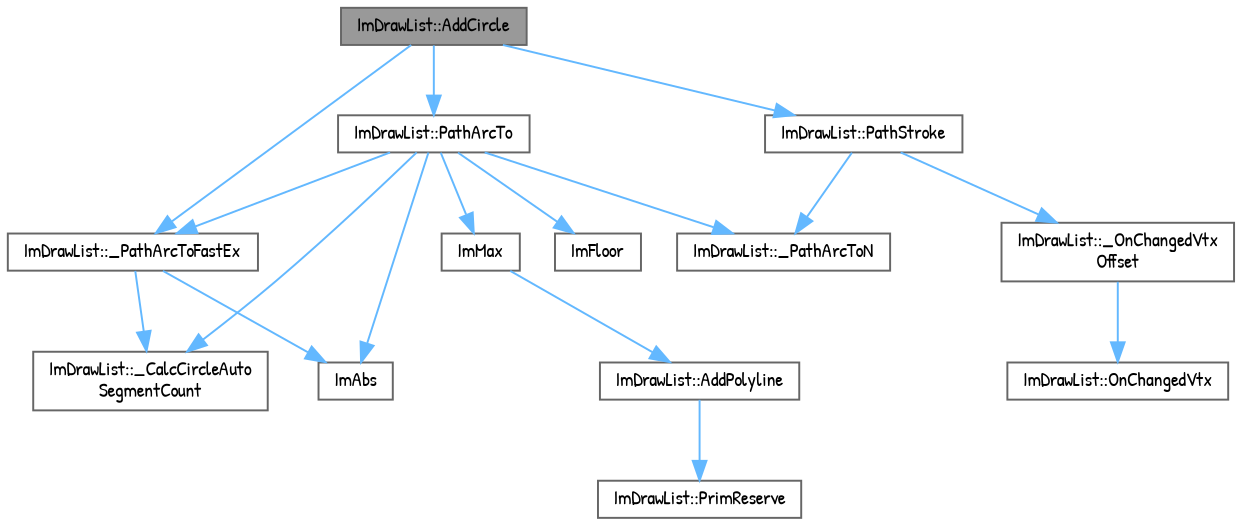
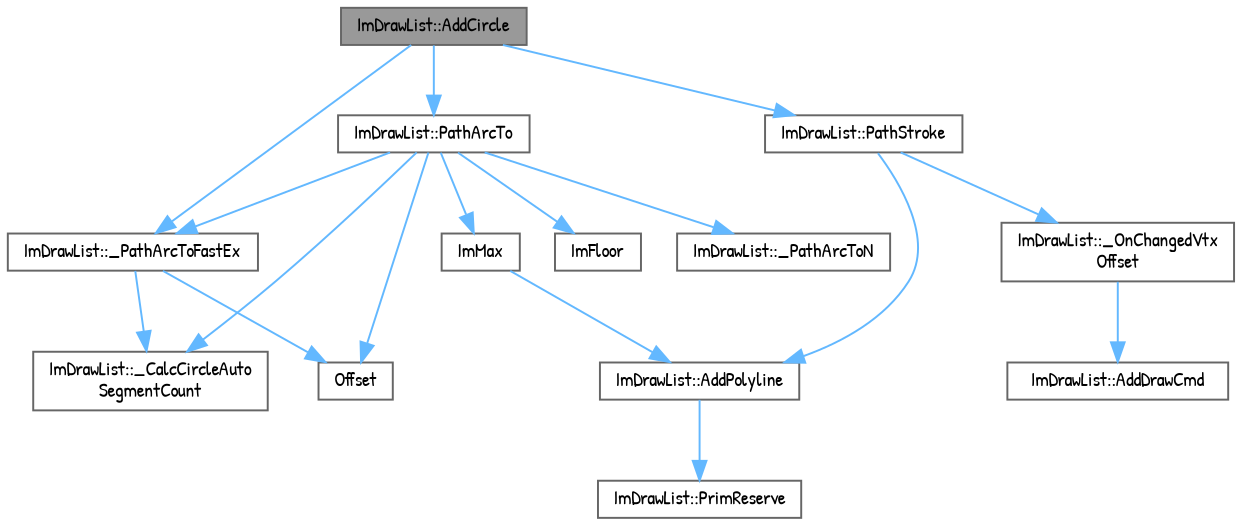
edge "ImDrawList::PathStroke" -> "ImDrawList::_PathArcToN": now "ImDrawList::PathStroke" -> "ImDrawList::AddPolyline"
node "ImAbs": label "ImAbs" -> "Offset"
node "ImDrawList::OnChangedVtx": label "ImDrawList::OnChangedVtx" -> "ImDrawList::AddDrawCmd"
